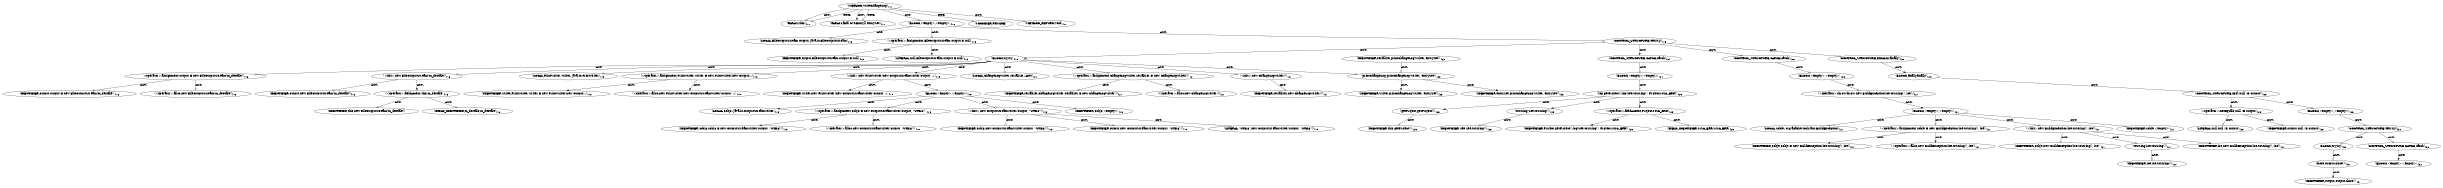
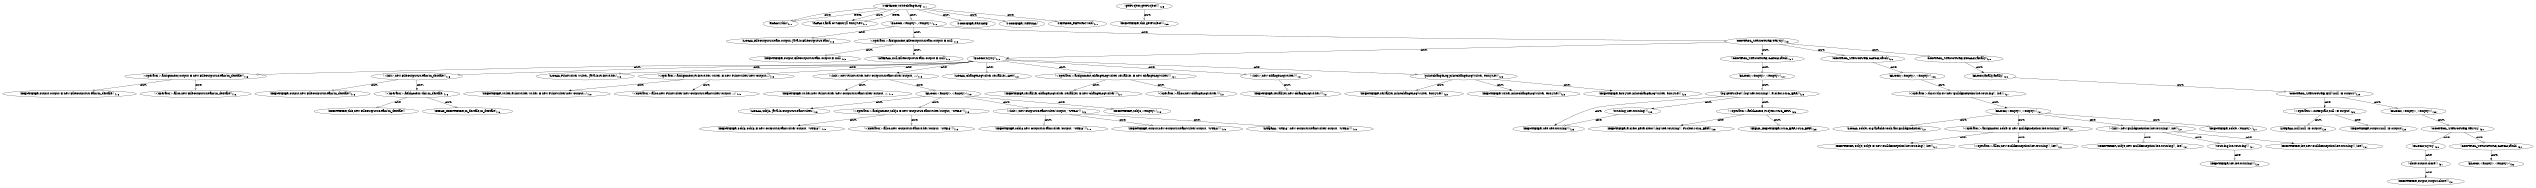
edge "(METHOD,writeChangeLog)" -> "(MODIFIER,PRIVATE)": label "DDG: " -> "AST: "
node "(MODIFIER,VIRTUAL)": added
edge "(IDENTIFIER,serializer,printChangeLog(writer, entrySet))" -> "(printChangeLog,printChangeLog(writer, entrySet))": reversed
edge "(log,getProject().log(uee.toString(), Project.MSG_ERR))" -> "(getProject,getProject())": now "(log,getProject().log(uee.toString(), Project.MSG_ERR))" -> "(IDENTIFIER,uee,uee.toString())"
